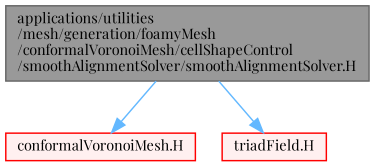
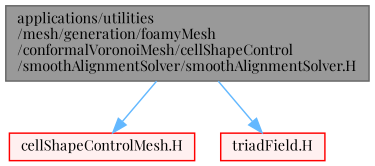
node "conformalVoronoiMesh.H": label "conformalVoronoiMesh.H" -> "cellShapeControlMesh.H"
